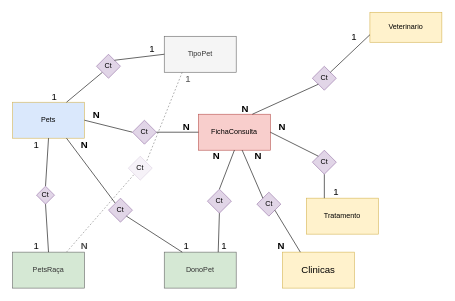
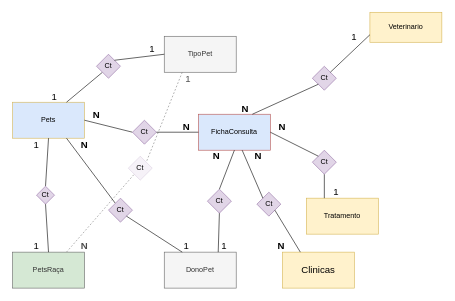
node "FichaConsulta": fillcolor #f8cecc -> #dae8fc
node "DonoPet": fillcolor #d5e8d4 -> #f5f5f5
